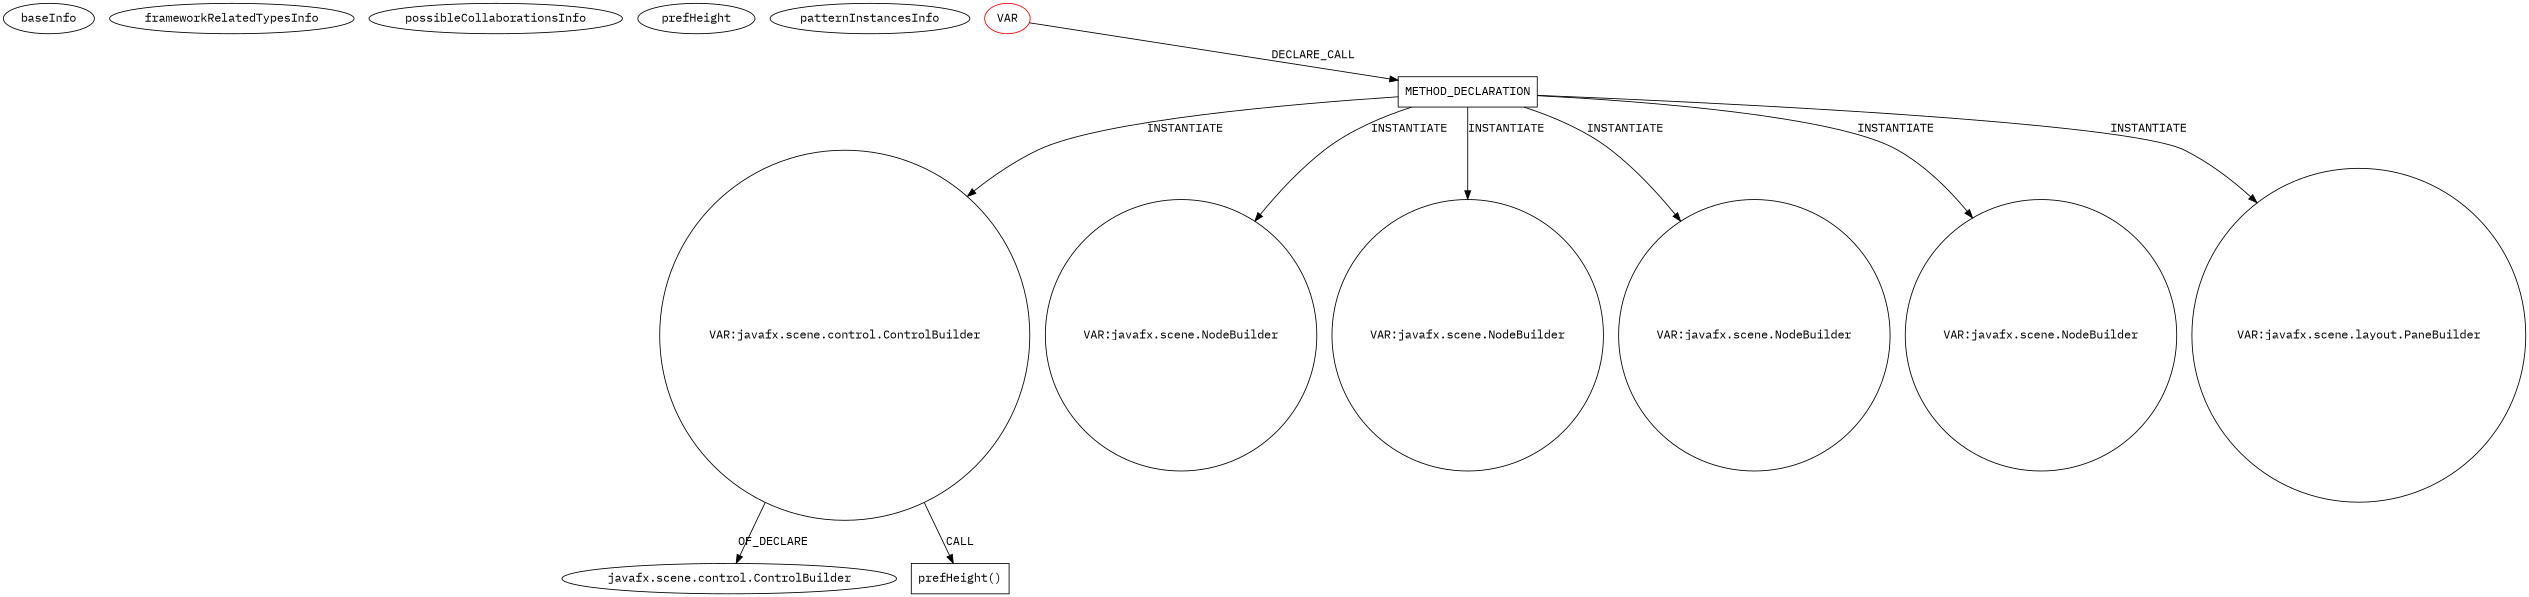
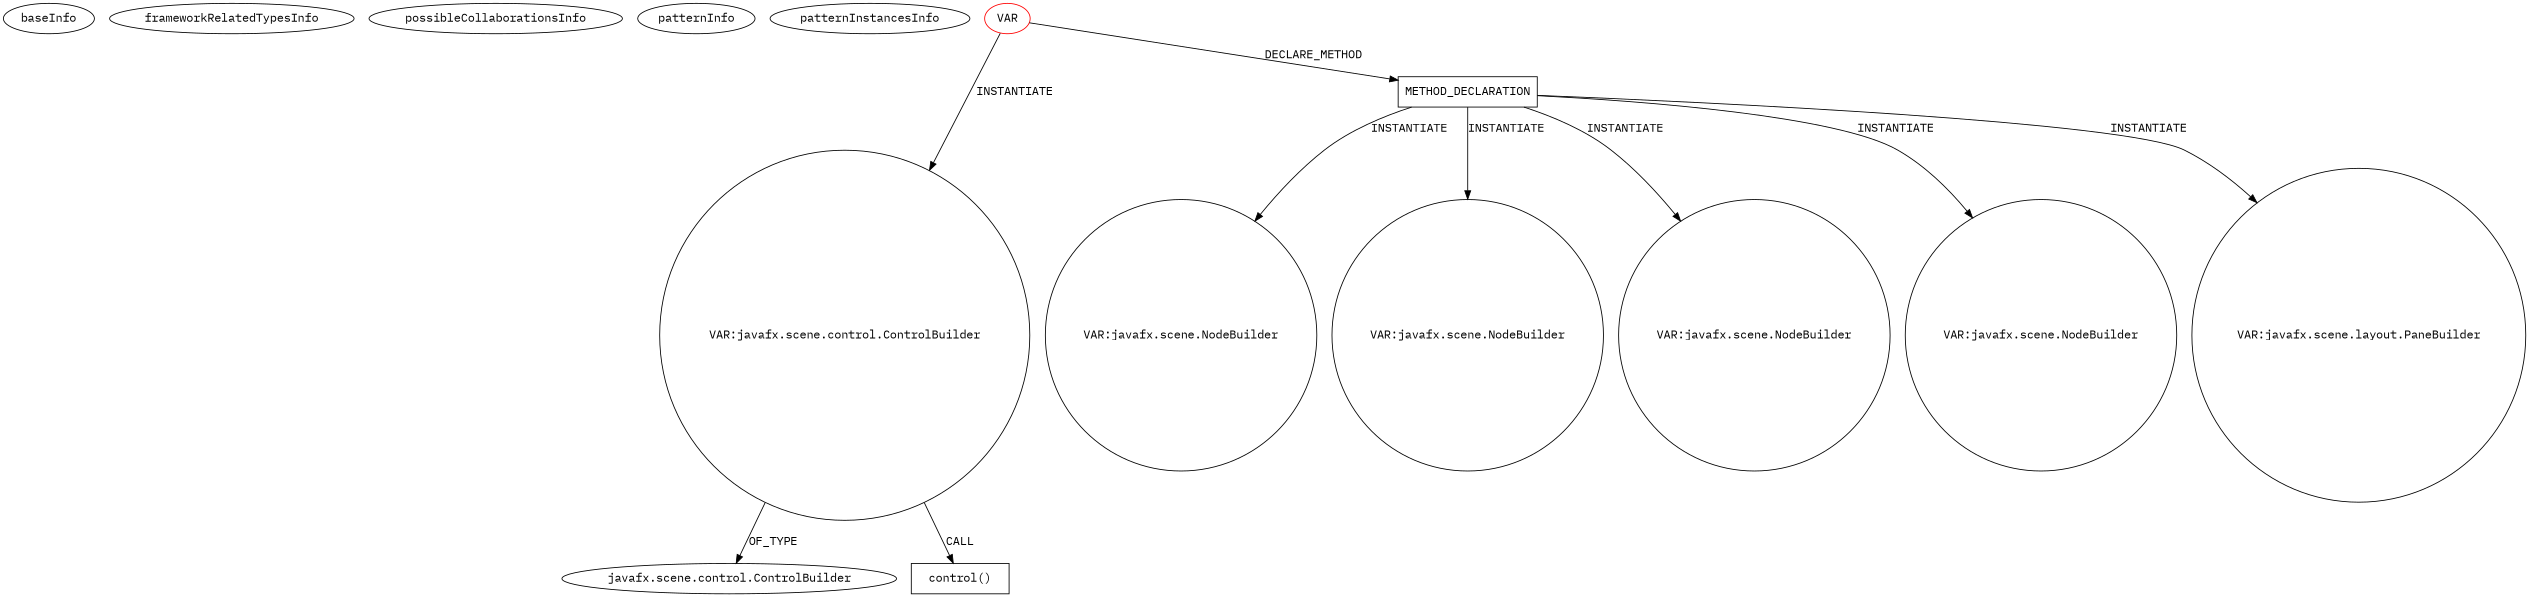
node "prefHeight": label "prefHeight" -> "patternInfo"
edge "VAR" -> "METHOD_DECLARATION": label "DECLARE_CALL" -> "DECLARE_METHOD"
edge "METHOD_DECLARATION" -> "VAR:javafx.scene.control.ControlBuilder": now "VAR" -> "VAR:javafx.scene.control.ControlBuilder"
edge "VAR:javafx.scene.control.ControlBuilder" -> "javafx.scene.control.ControlBuilder": label "OF_DECLARE" -> "OF_TYPE"
node "prefHeight()": label "prefHeight()" -> "control()"
